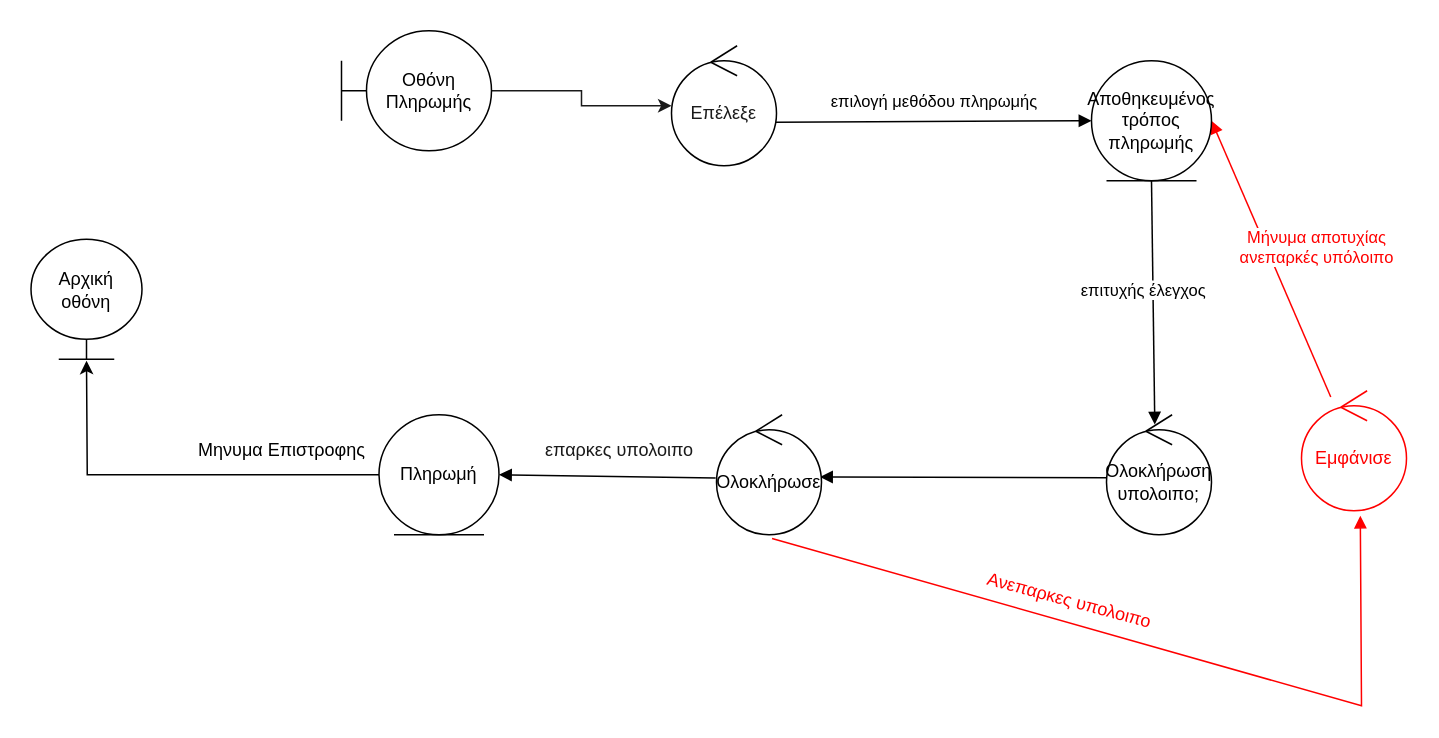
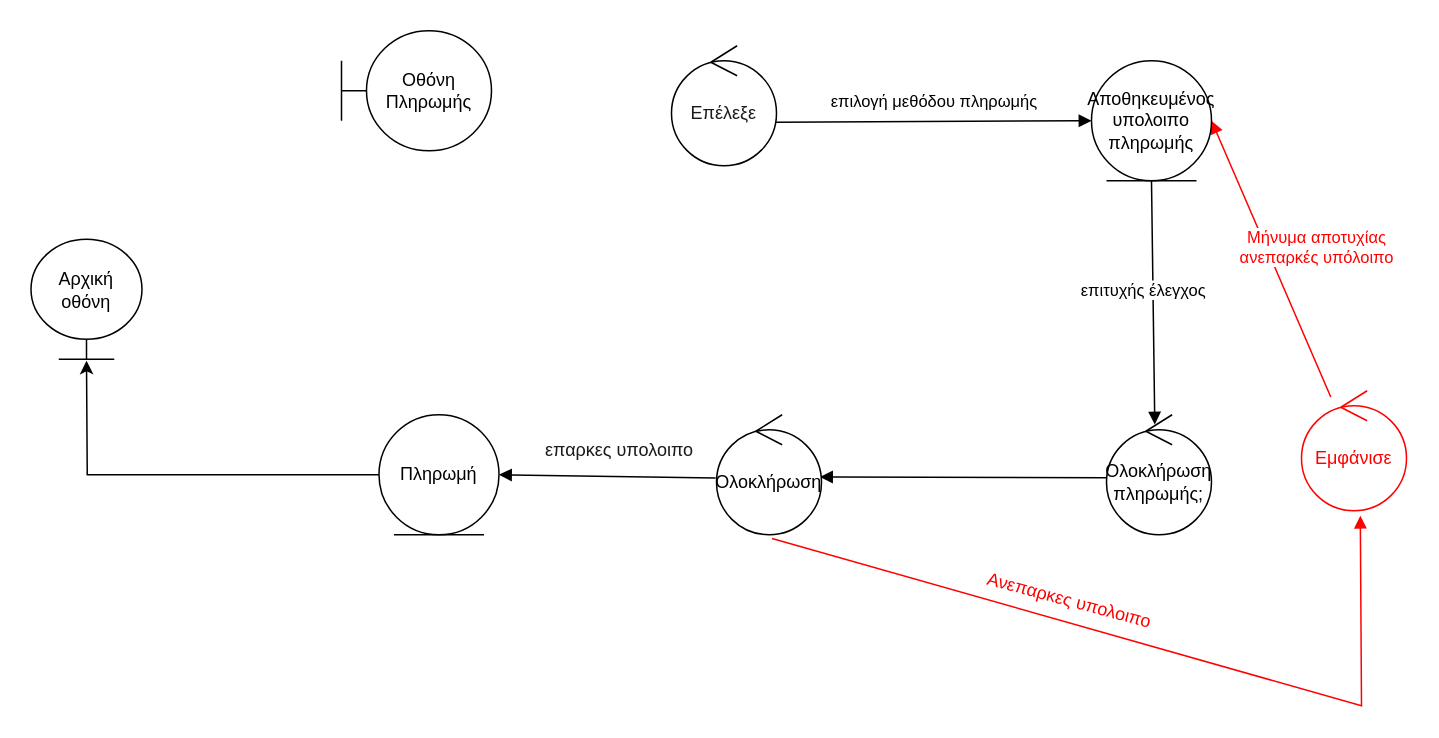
edge "Οθόνη Πληρωμής" -> "Επέλεξε": removed
node "Αποθηκευμένος τρόπος πληρωμής": label "Αποθηκευμένος τρόπος πληρωμής" -> "Αποθηκευμένος υπολοιπο πληρωμής"
node "Μηνυμα Επιστροφης": removed
node "Ολοκλήρωσε": label "Ολοκλήρωσε" -> "Ολοκλήρωση"
node "Ολοκλήρωση υπολοιπο;": label "Ολοκλήρωση υπολοιπο;" -> "Ολοκλήρωση πληρωμής;"
